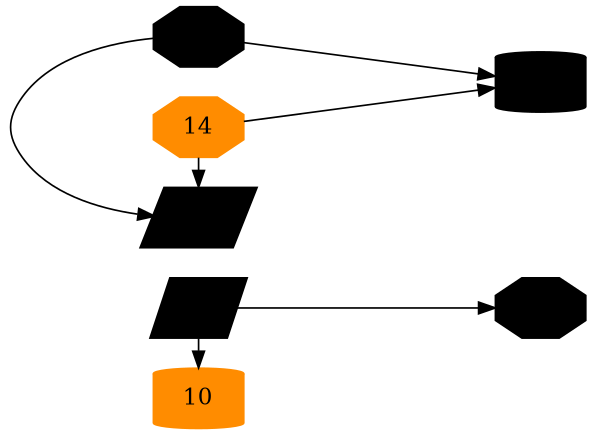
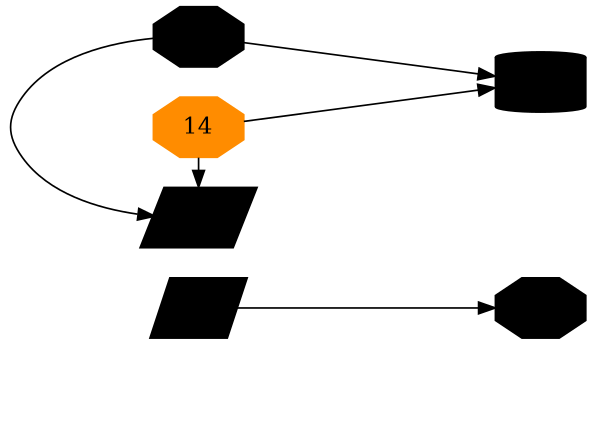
node "10": removed
